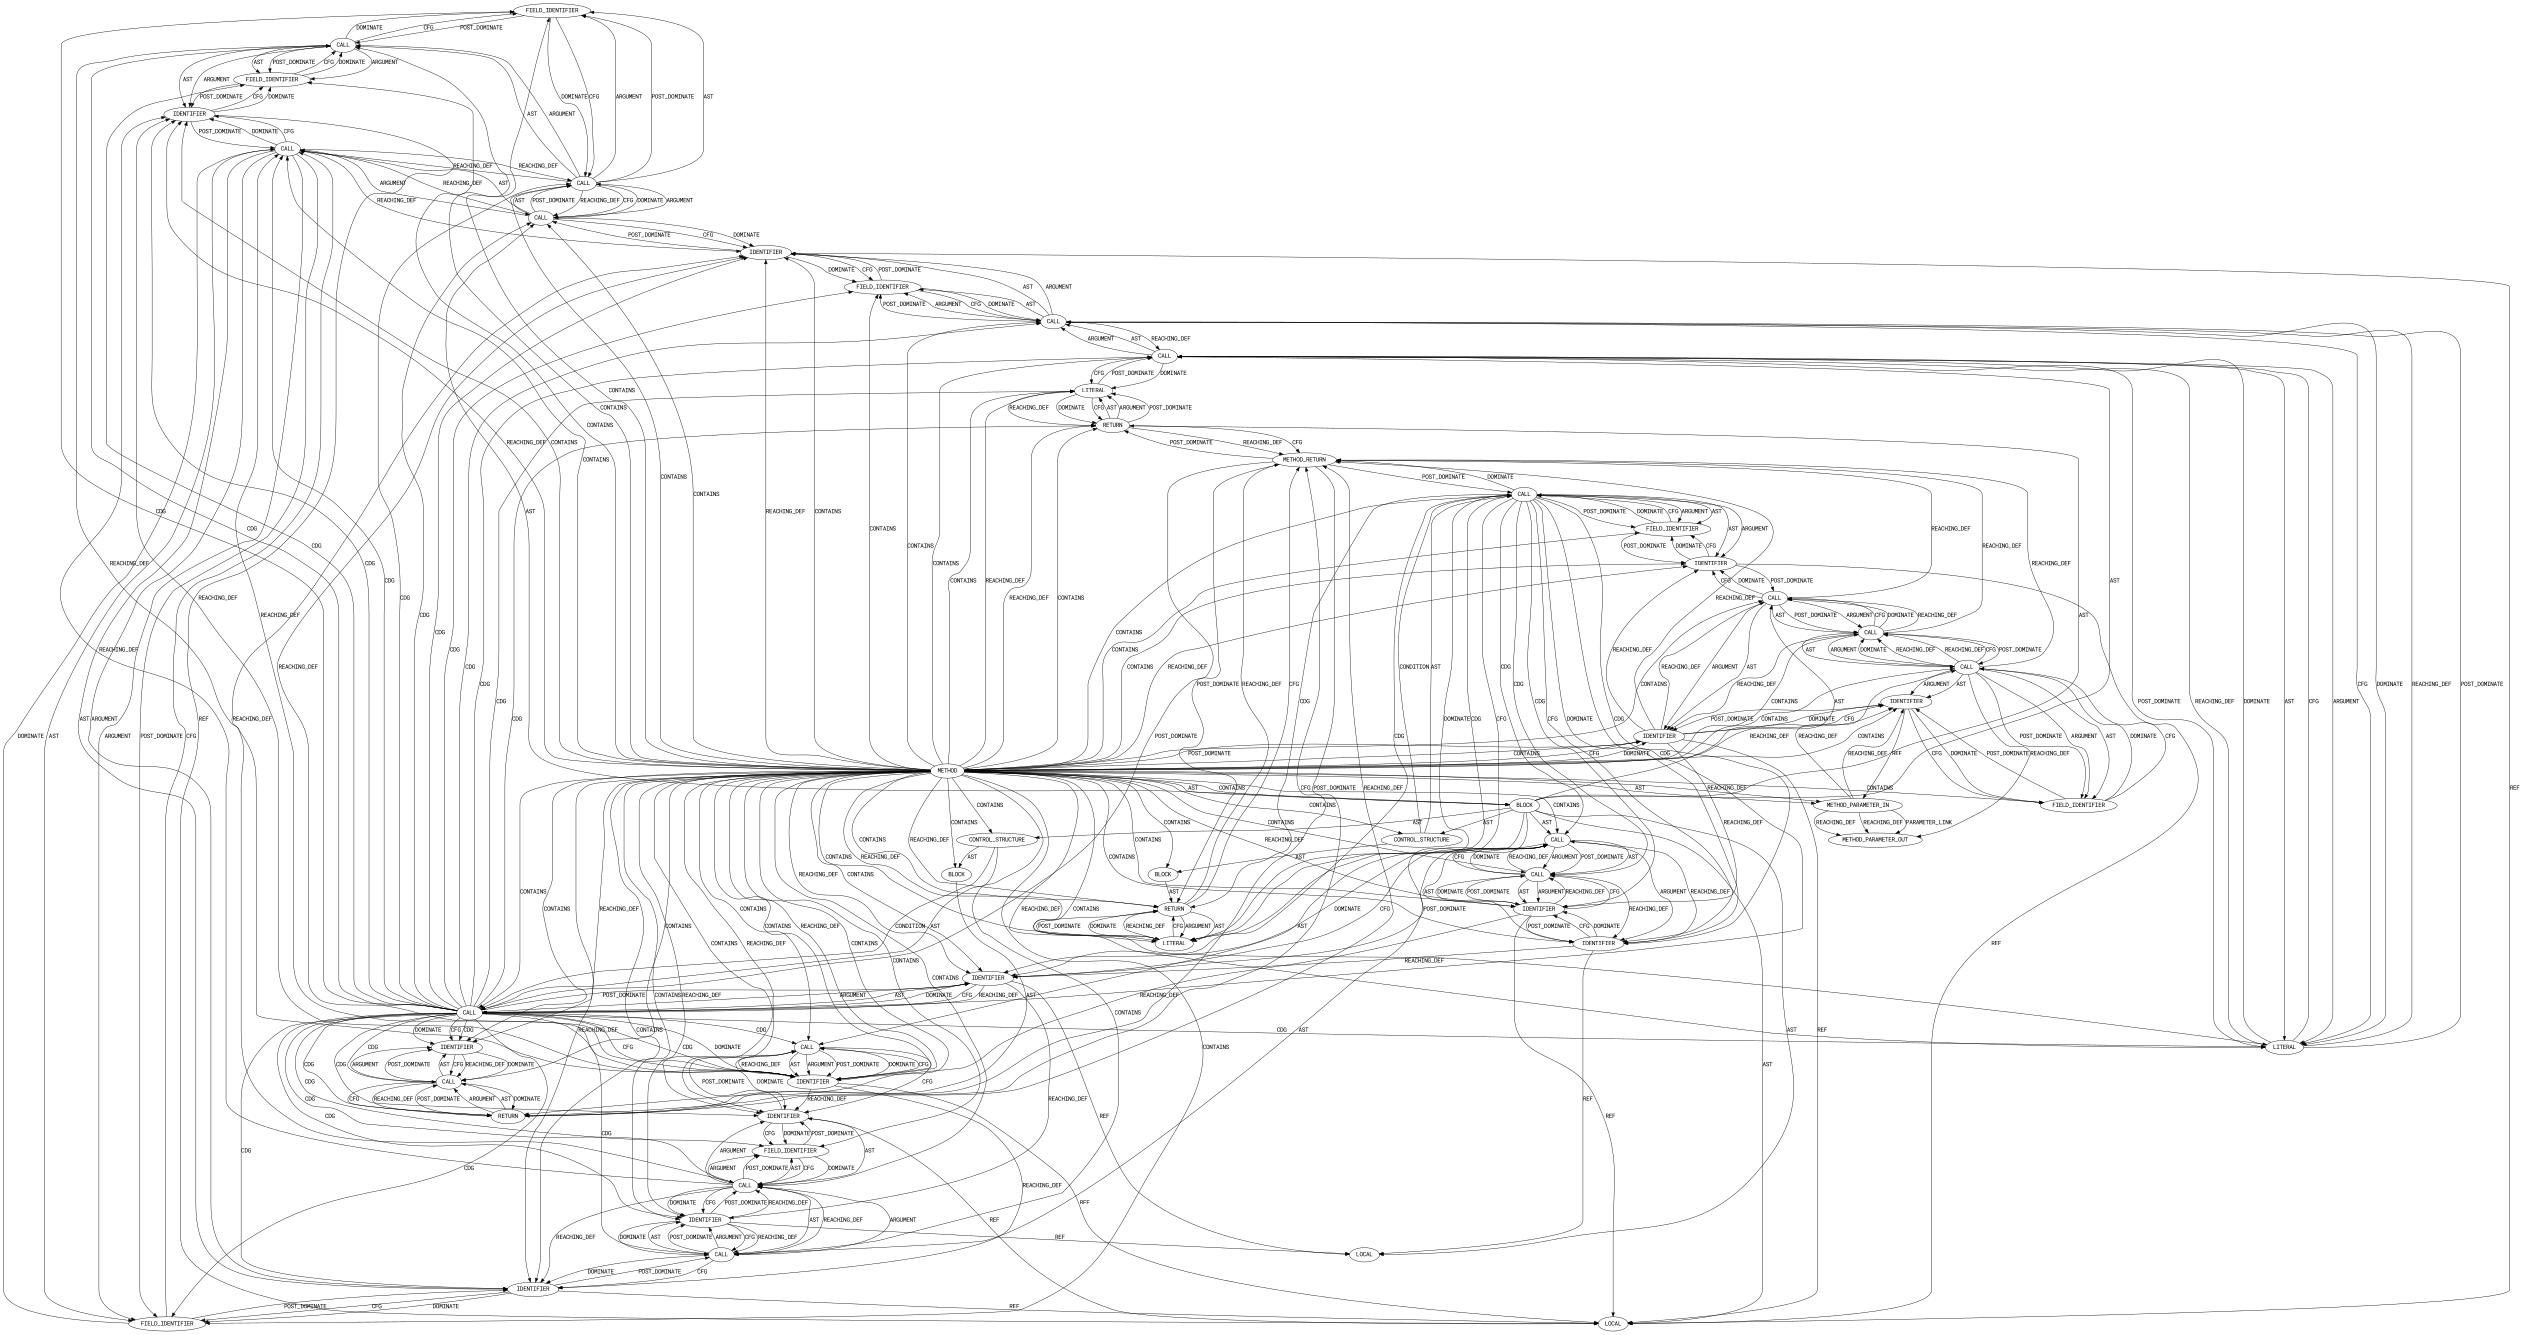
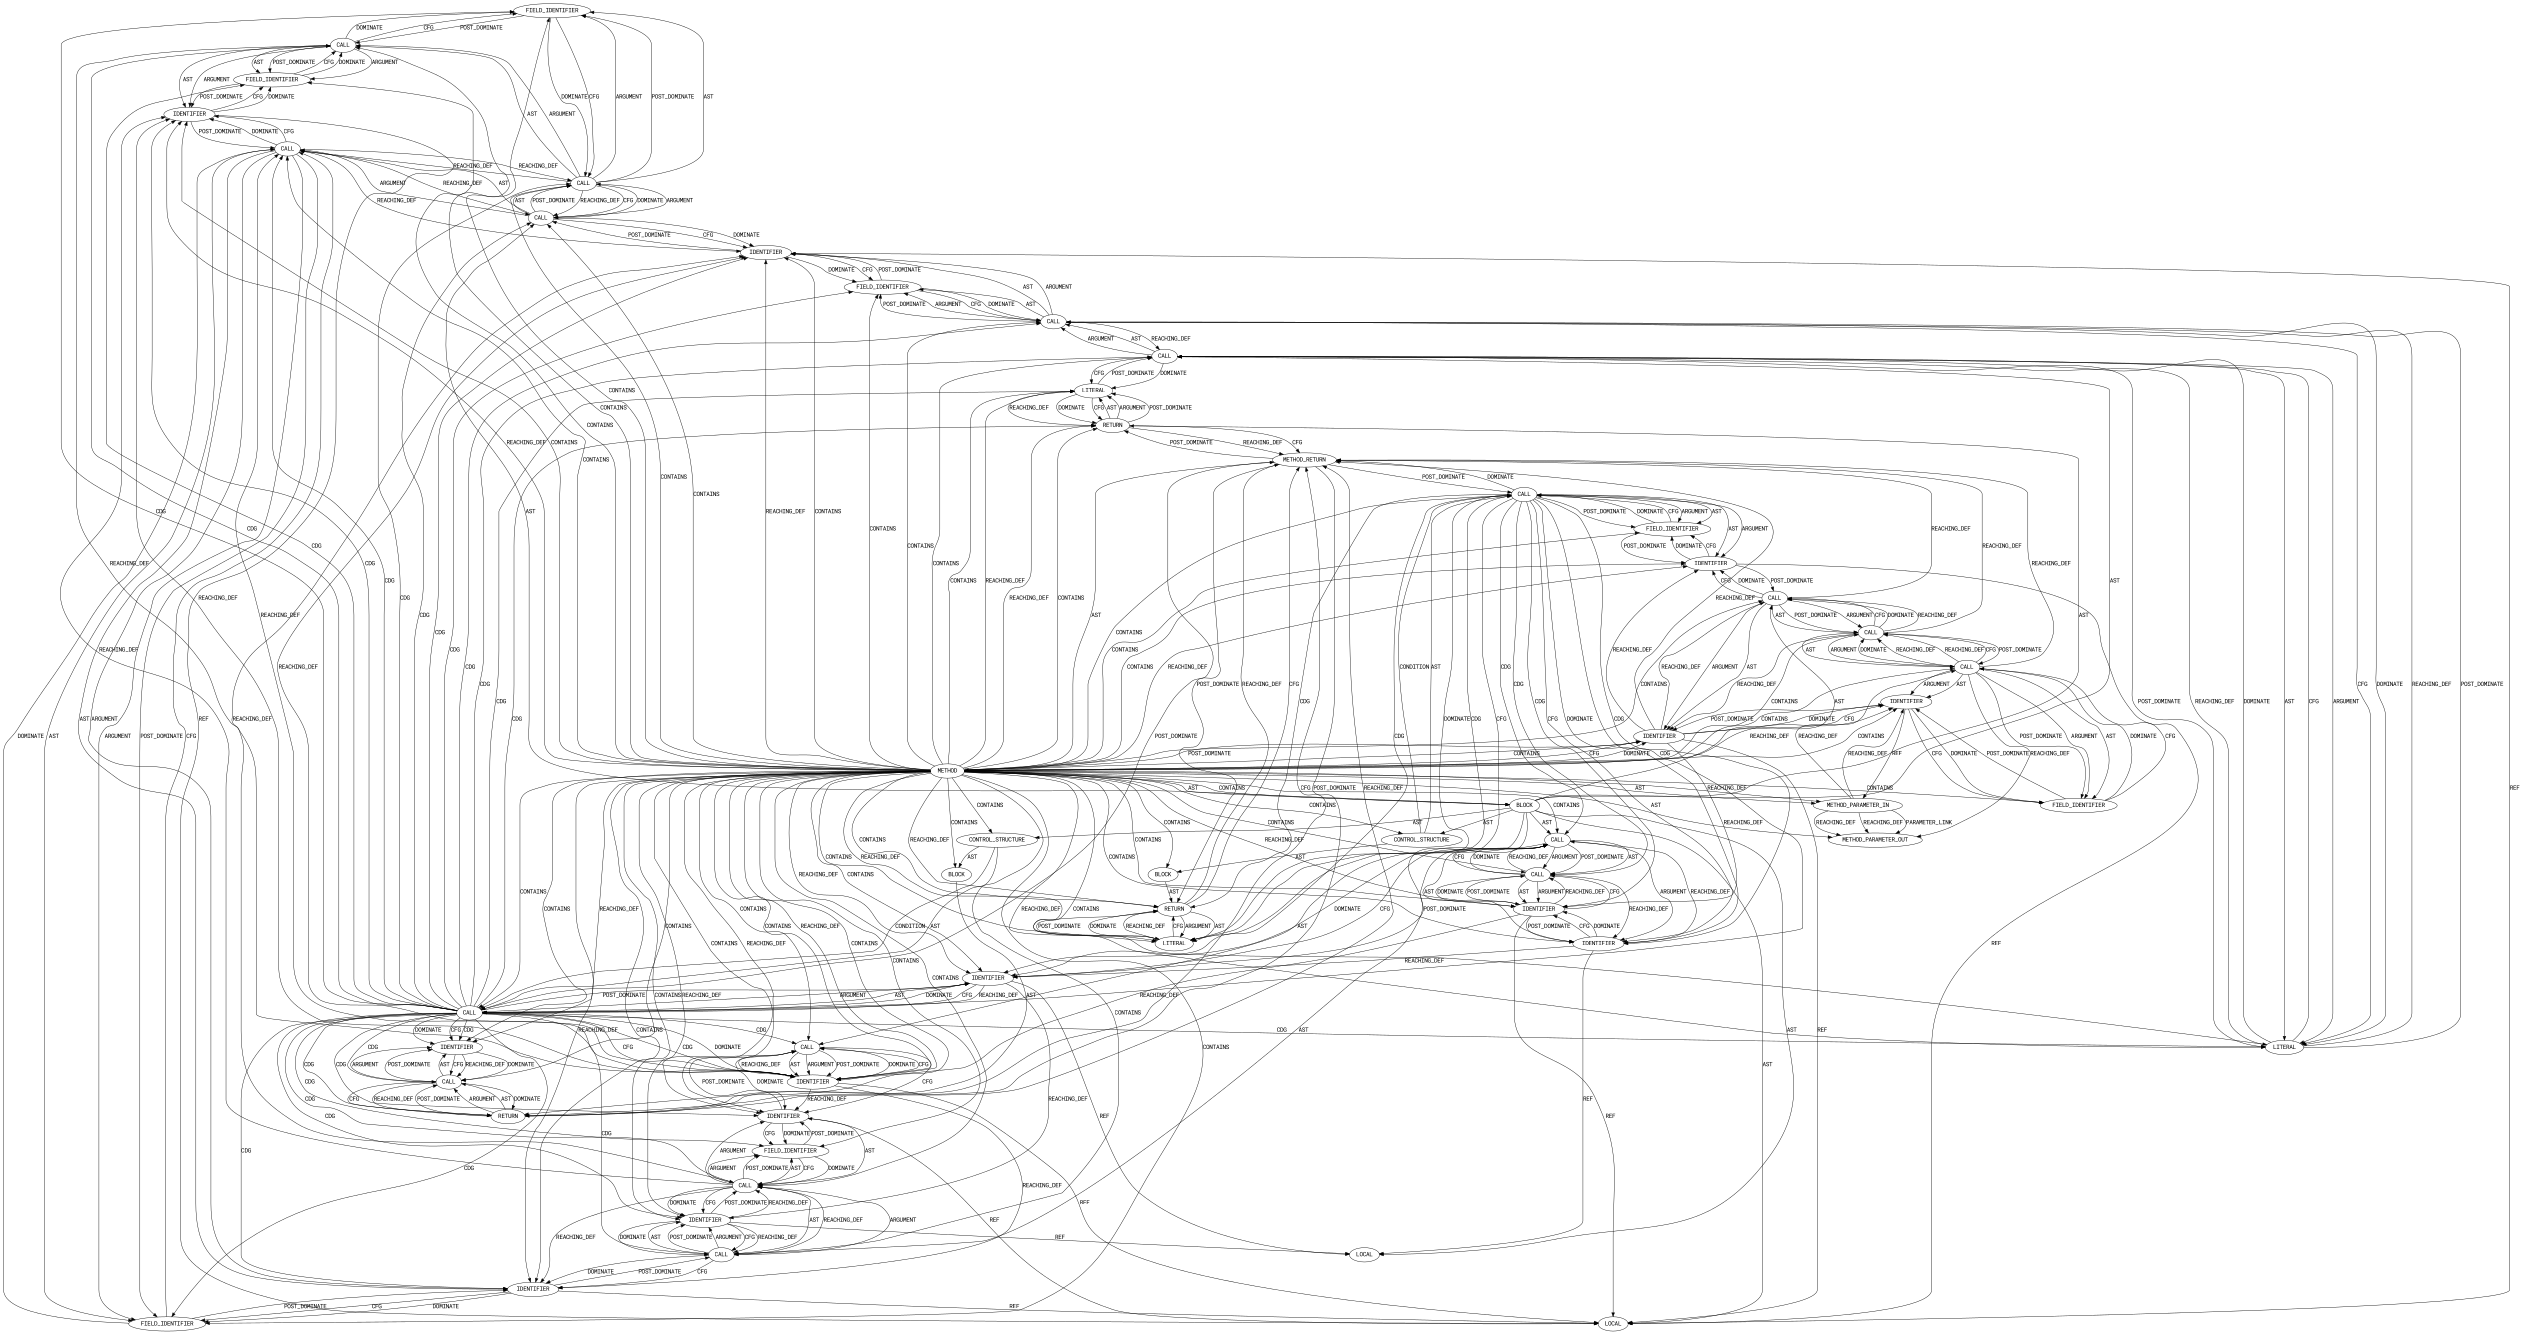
edge "METHOD" -> "METHOD_RETURN": added, label "AST"
edge "METHOD" -> "METHOD_PARAMETER_OUT": added, label "AST"
